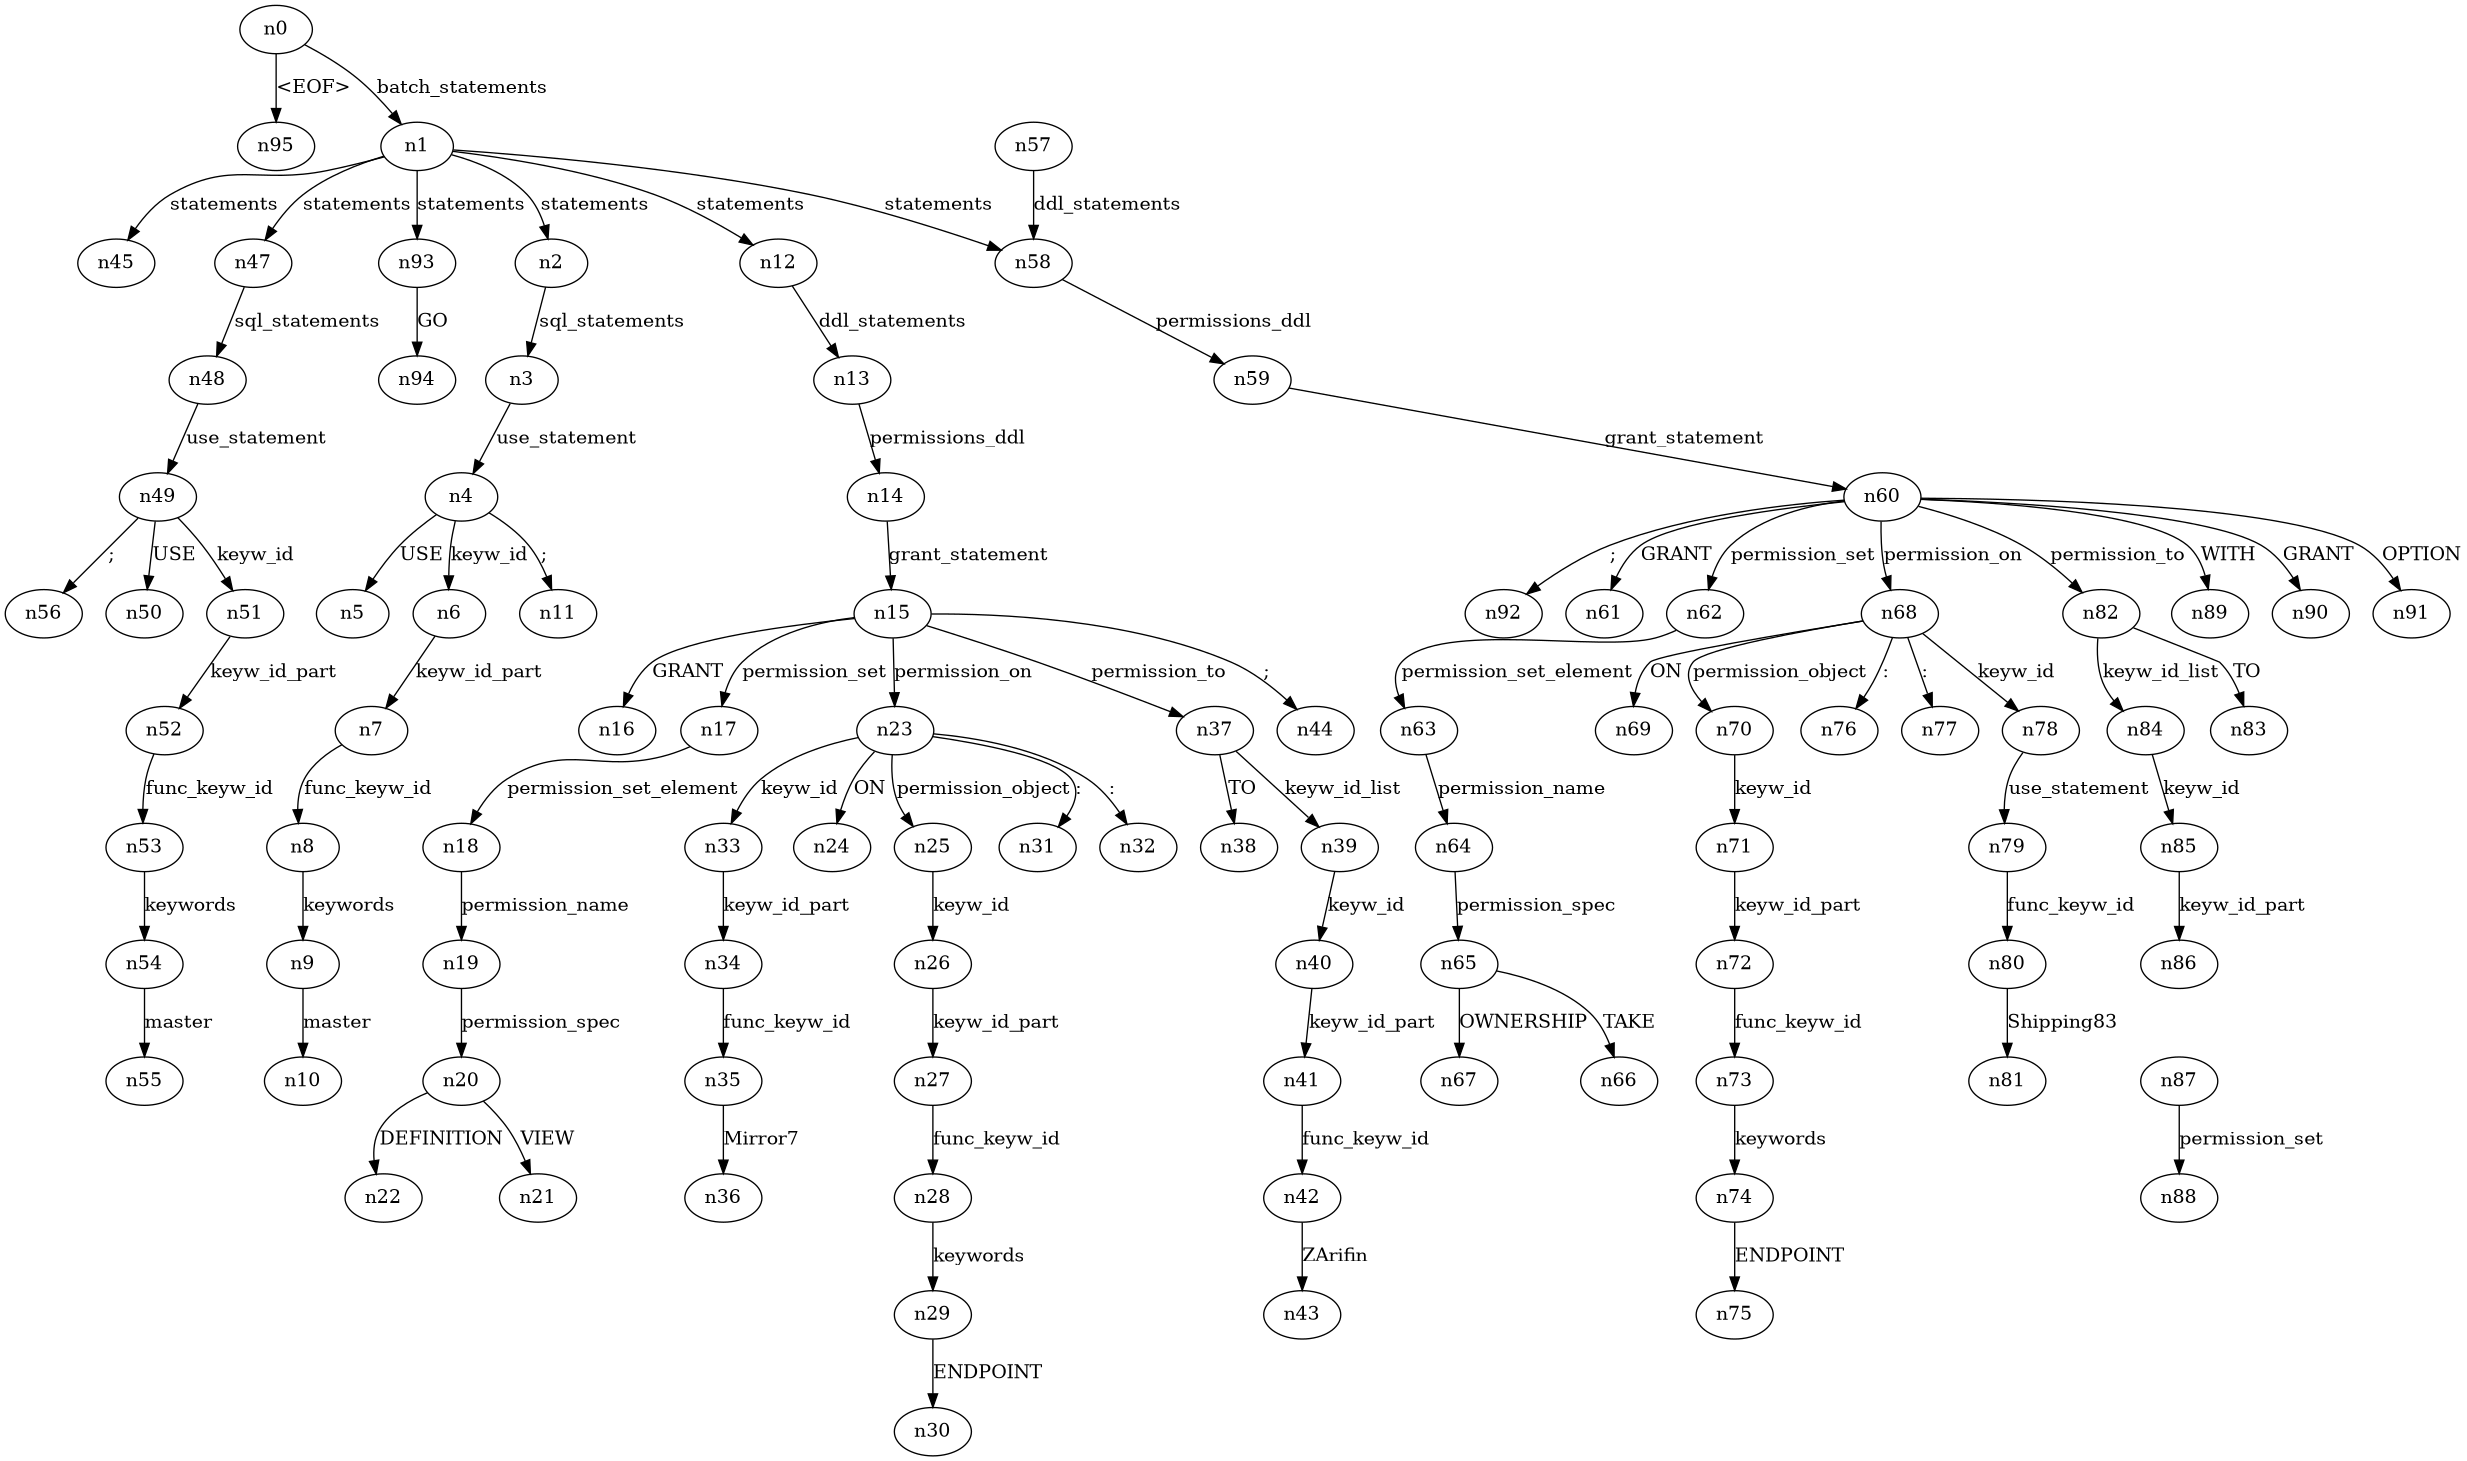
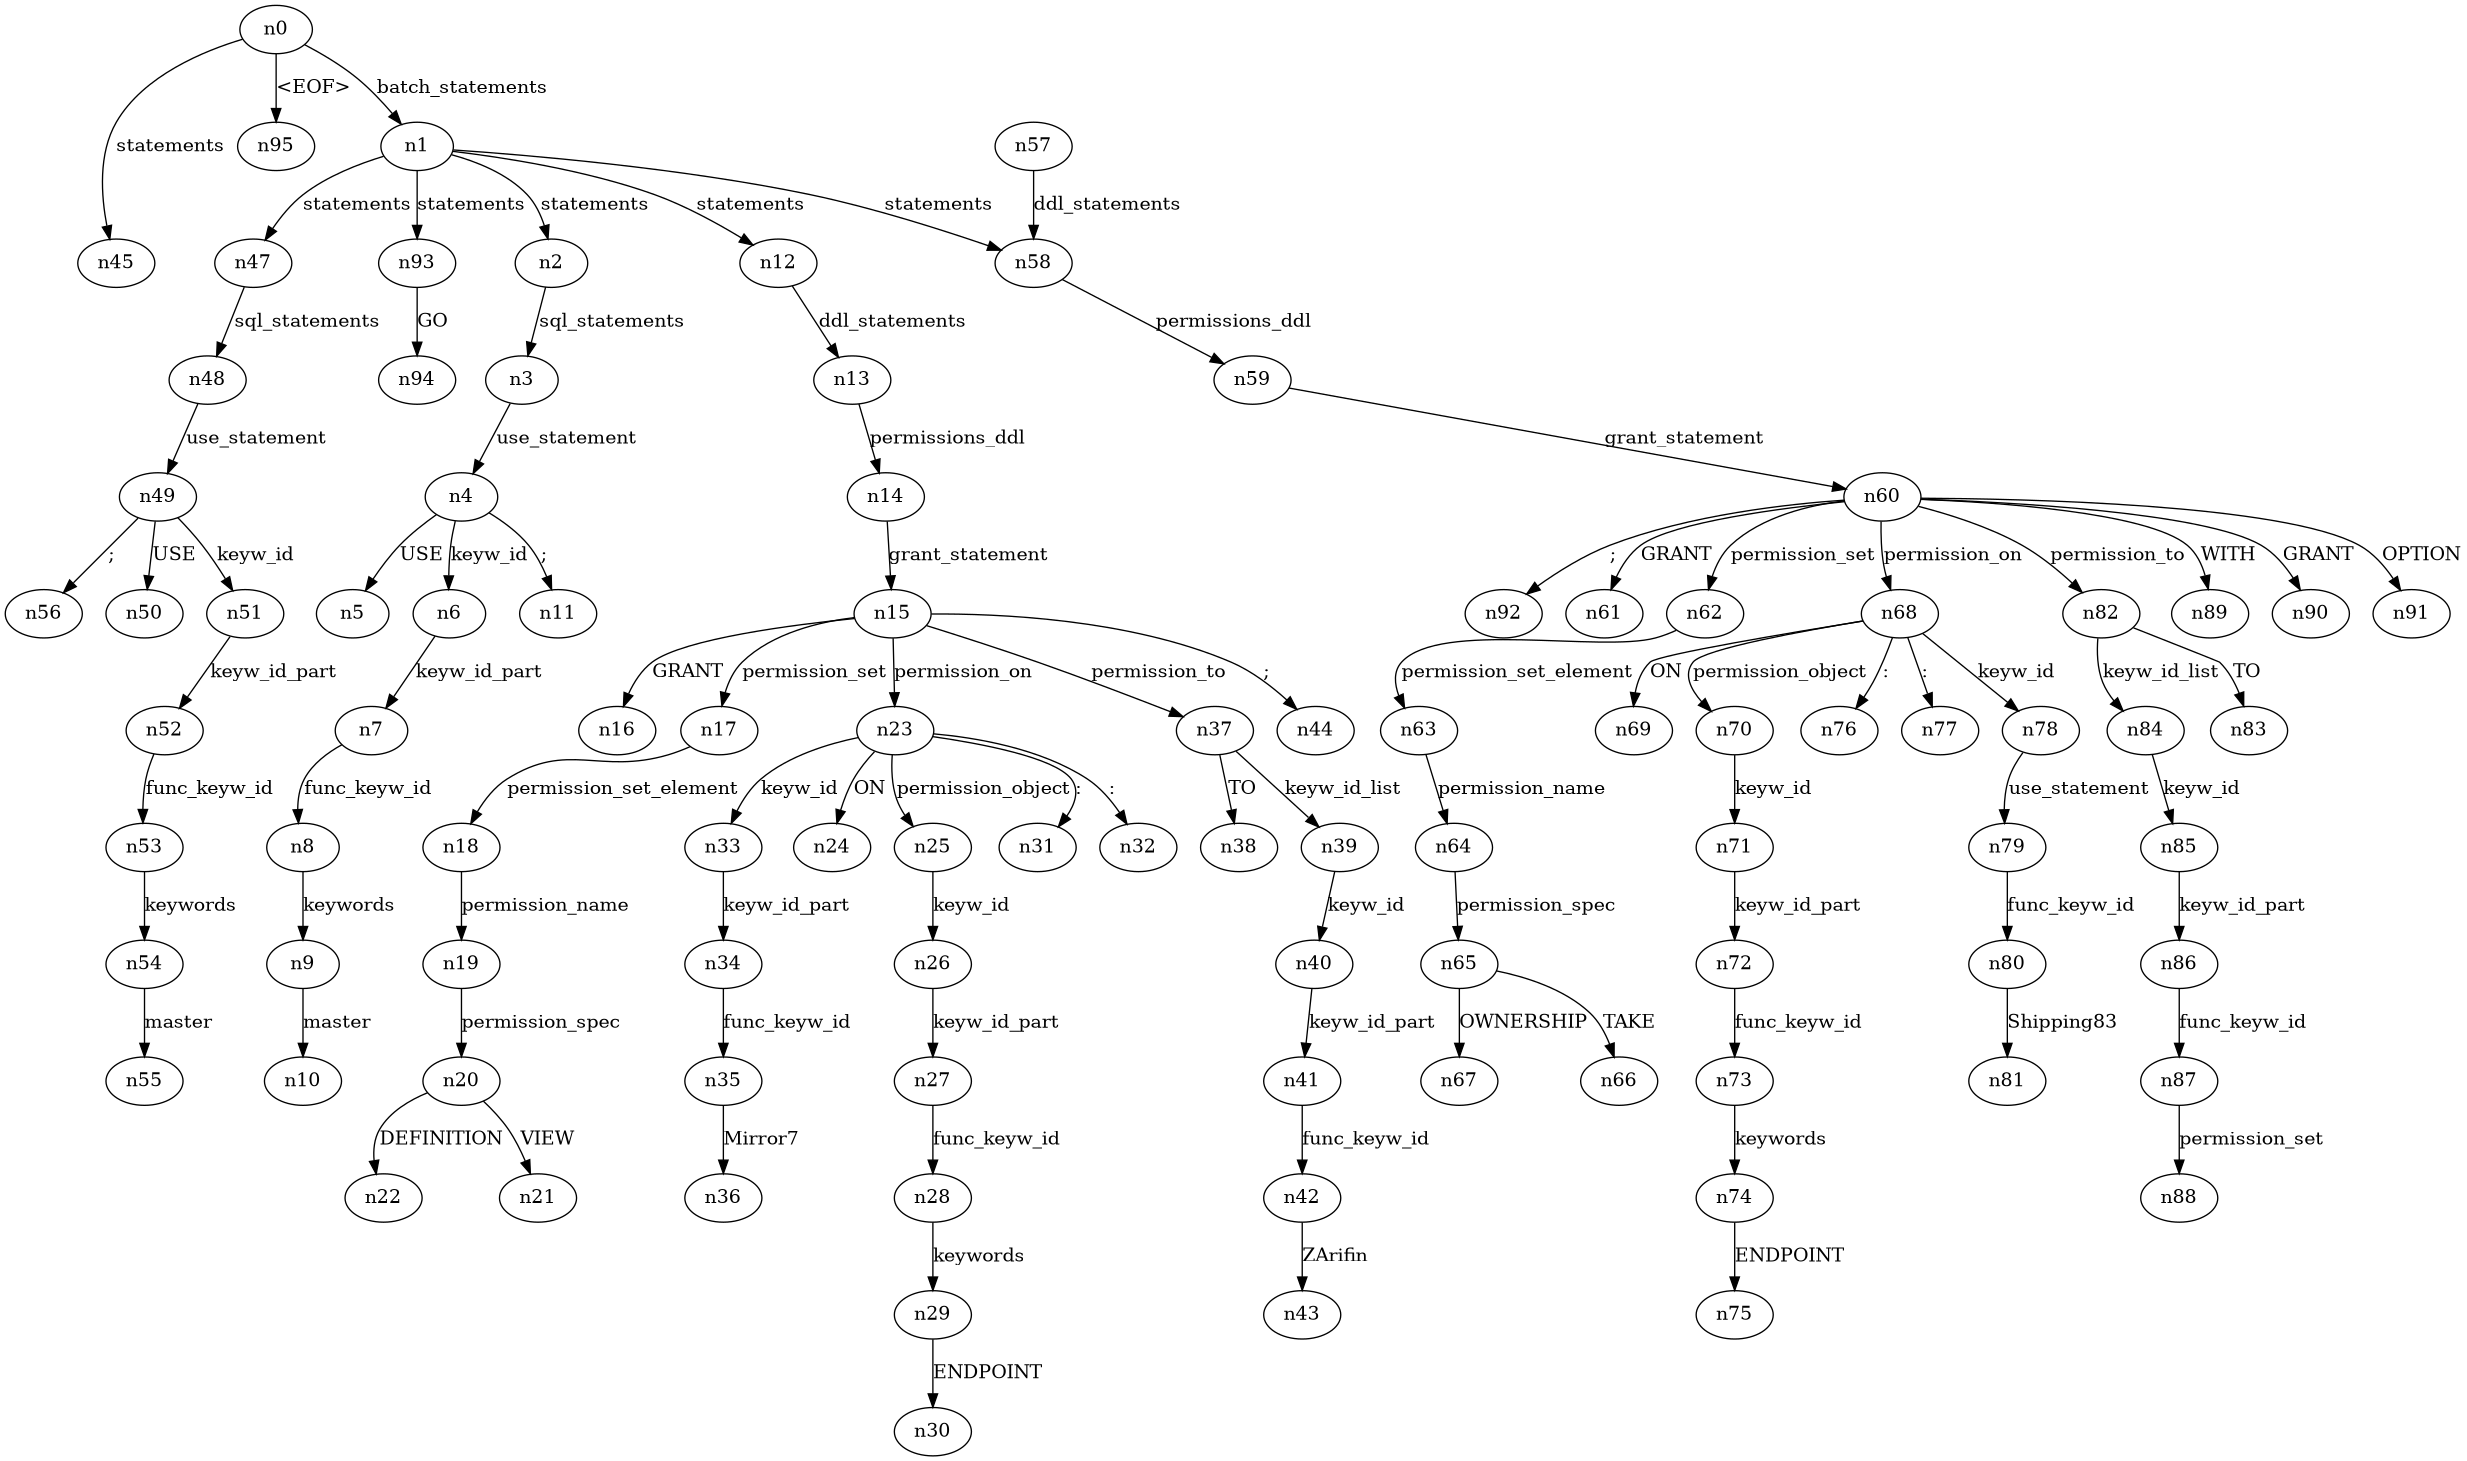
edge "n1" -> "n45": now "n0" -> "n45"
edge "n86" -> "n87": added, label "func_keyw_id"
